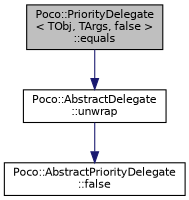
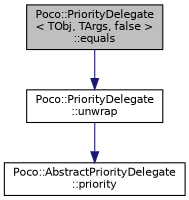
node "Poco::AbstractDelegate ::unwrap": label "Poco::AbstractDelegate ::unwrap" -> "Poco::PriorityDelegate ::unwrap"
node "Poco::AbstractPriorityDelegate ::false": label "Poco::AbstractPriorityDelegate ::false" -> "Poco::AbstractPriorityDelegate ::priority"
